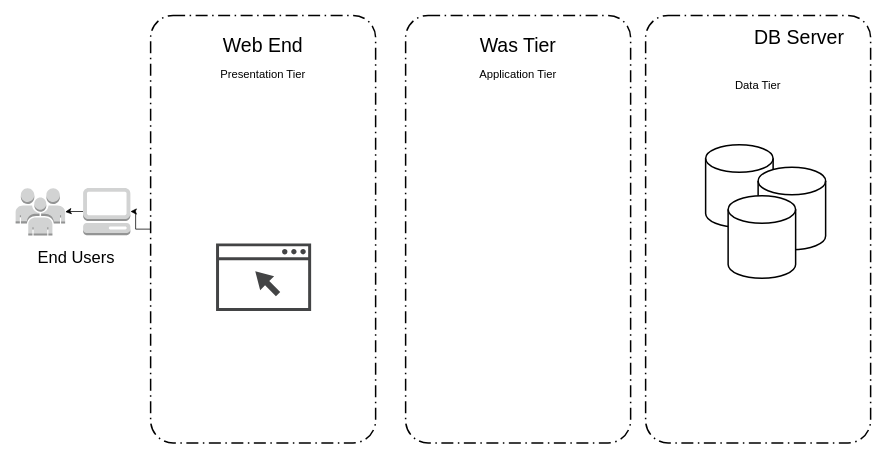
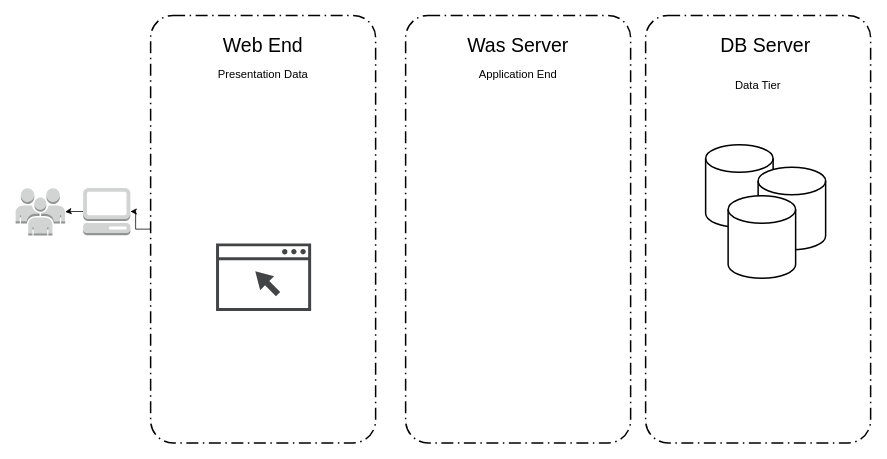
node "DB Server": moved (799, 38) -> (765, 45)
node "Was Tier": label "Was Tier" -> "Was Server"
node "Presentation Tier": label "Presentation Tier" -> "Presentation Data"
node "Application Tier": label "Application Tier" -> "Application End"
node "End Users": removed
